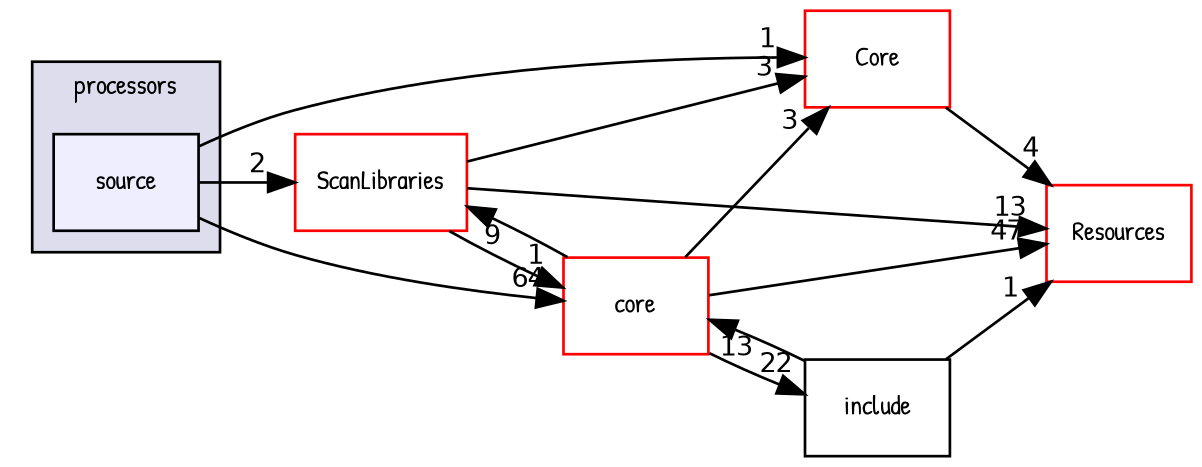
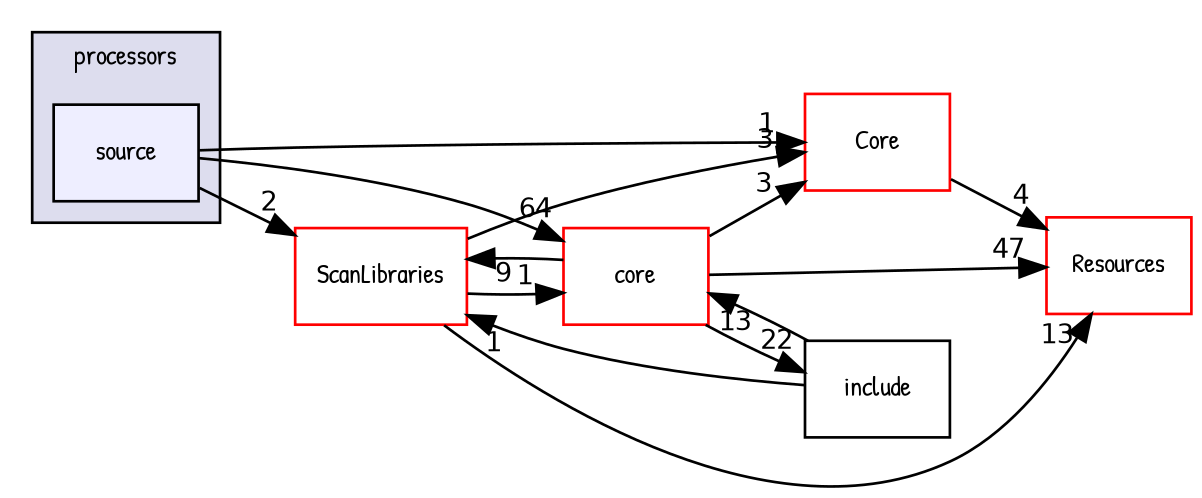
edge "include" -> "Resources": now "include" -> "ScanLibraries"
